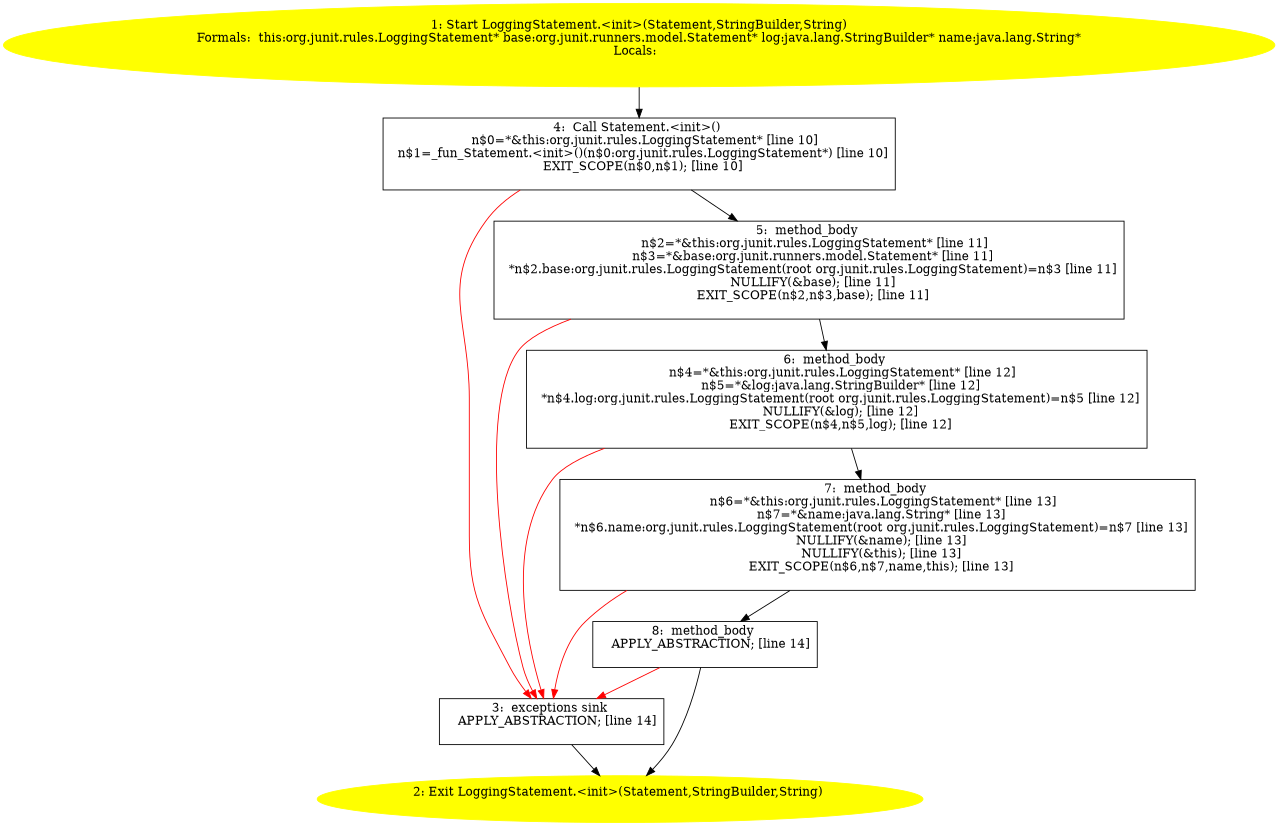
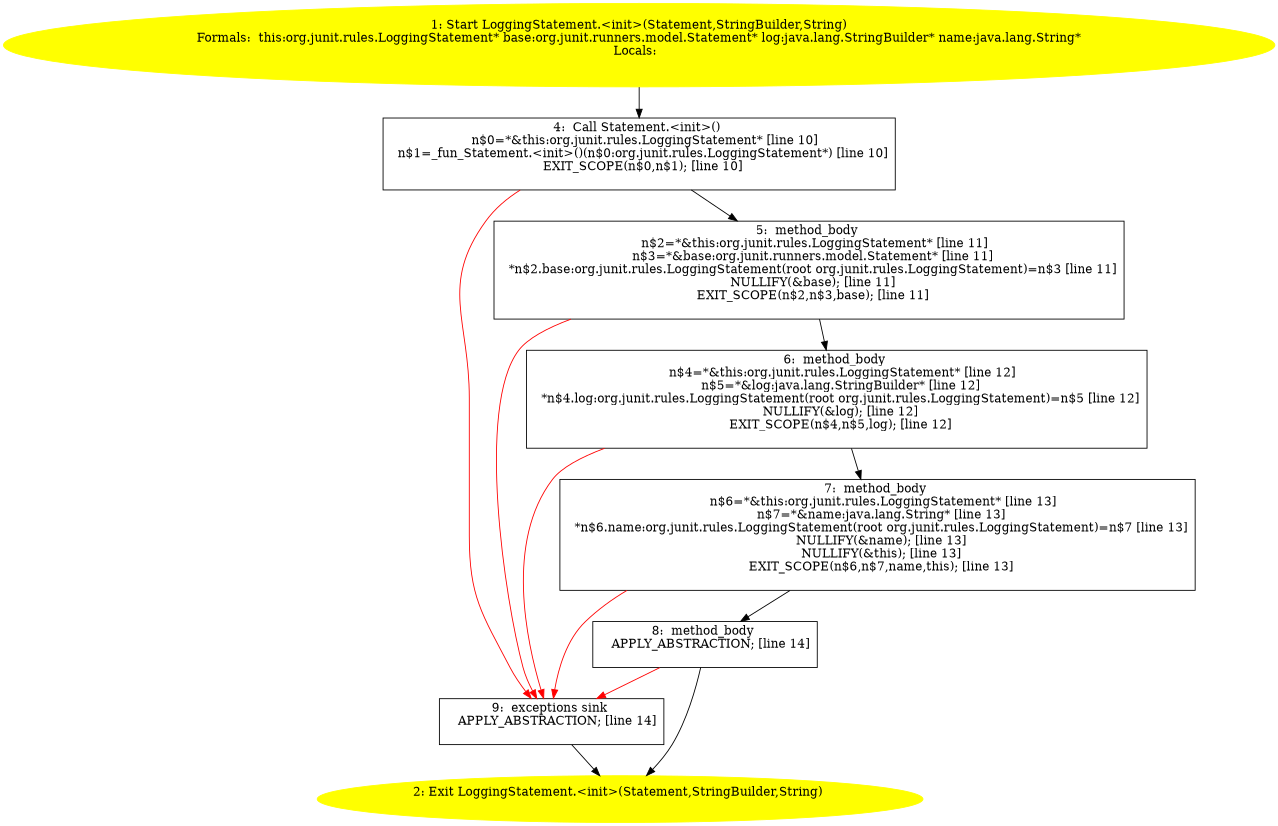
node "3:  exceptions sink APPLY_ABSTRACTION; [line 14]": label "3:  exceptions sink APPLY_ABSTRACTION; [line 14]" -> "9:  exceptions sink APPLY_ABSTRACTION; [line 14]"
